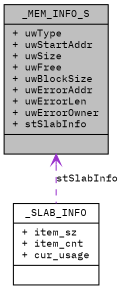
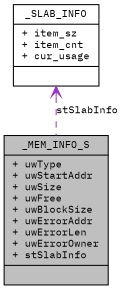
edge "_SLAB_INFO" -> "_MEM_INFO_S": reversed
